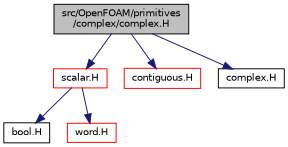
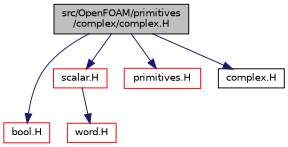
node "contiguous.H": label "contiguous.H" -> "primitives.H"
edge "scalar.H" -> "bool.H": now "src/OpenFOAM/primitives /complex/complex.H" -> "bool.H"
node "bool.H": color black -> red
